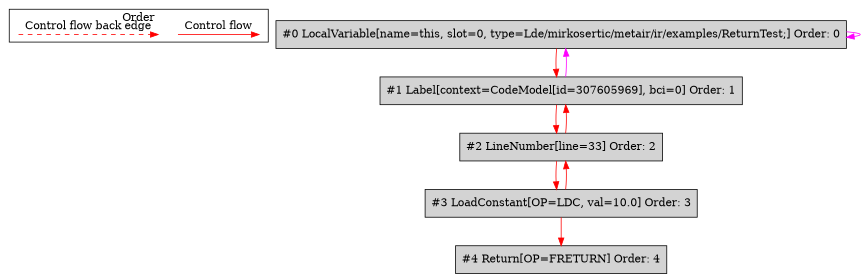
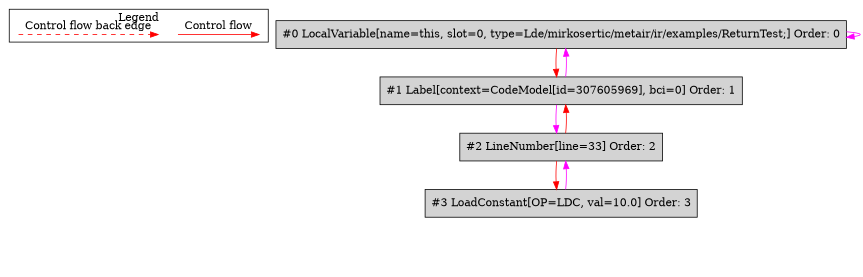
cluster "Order": label "Order" -> "Legend"
edge "#1 Label[context=CodeModel[id=307605969], bci=0] Order: 1" -> "#2 LineNumber[line=33] Order: 2": color red -> fuchsia
edge "#3 LoadConstant[OP=LDC, val=10.0] Order: 3" -> "#2 LineNumber[line=33] Order: 2": color red -> fuchsia
node "#4 Return[OP=FRETURN] Order: 4": removed
